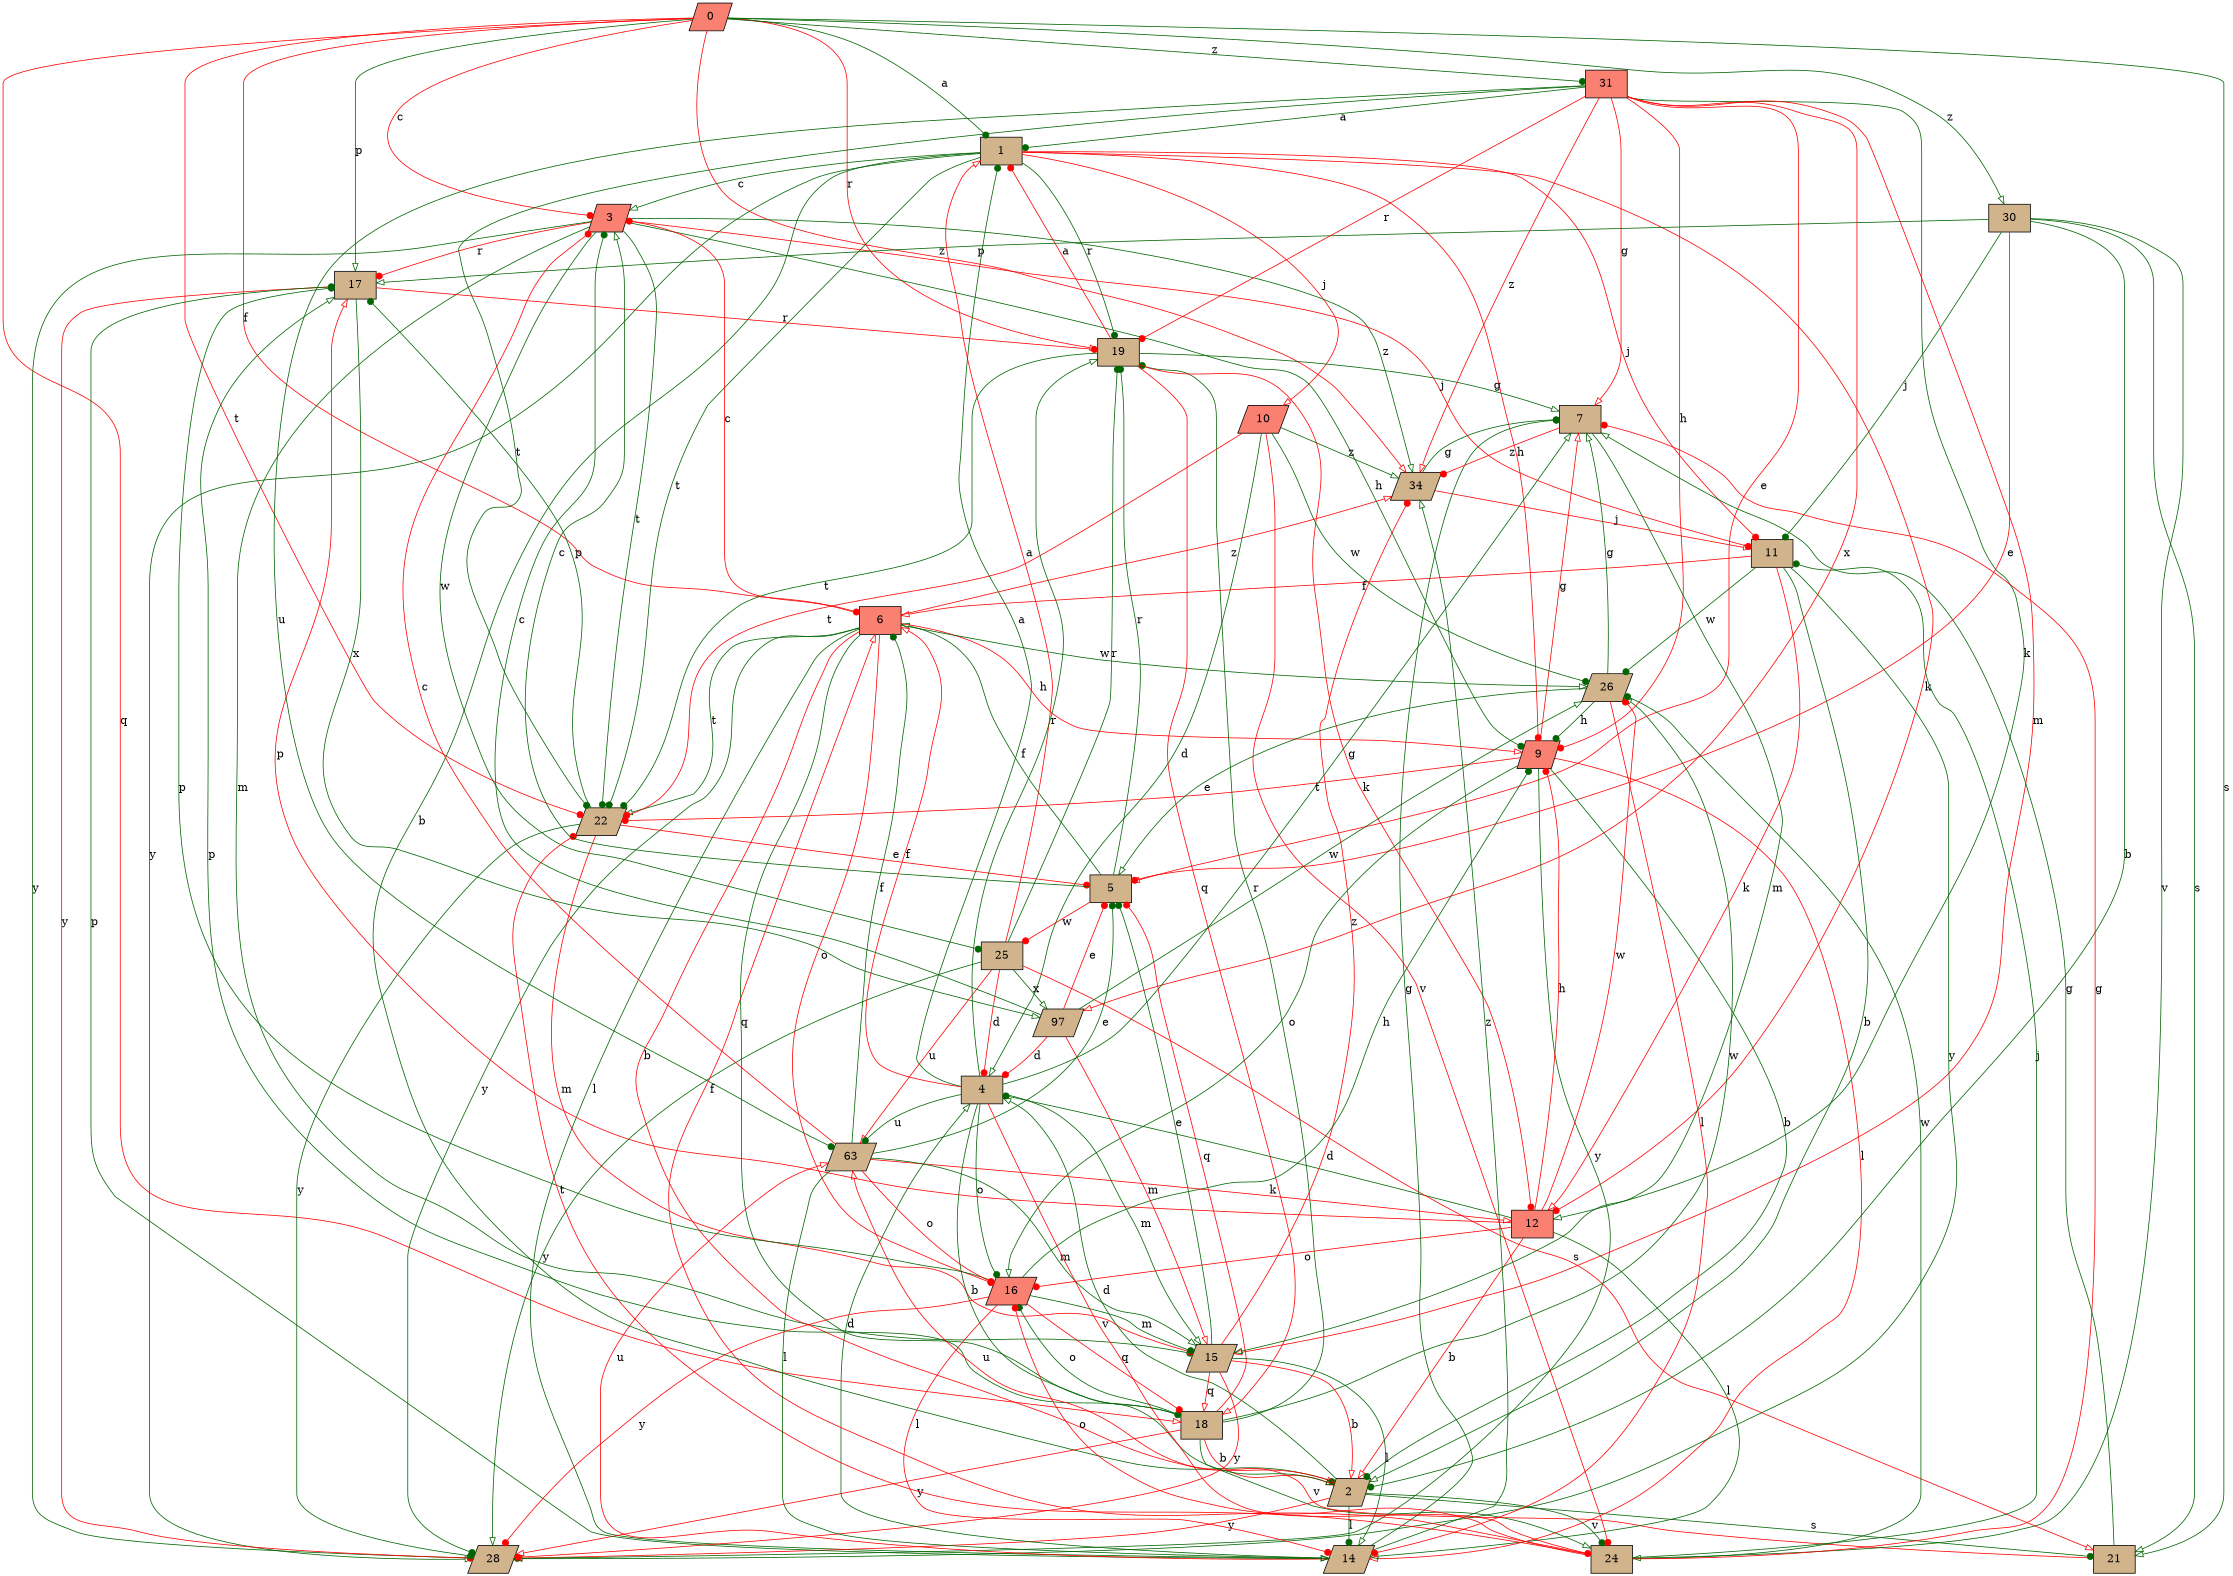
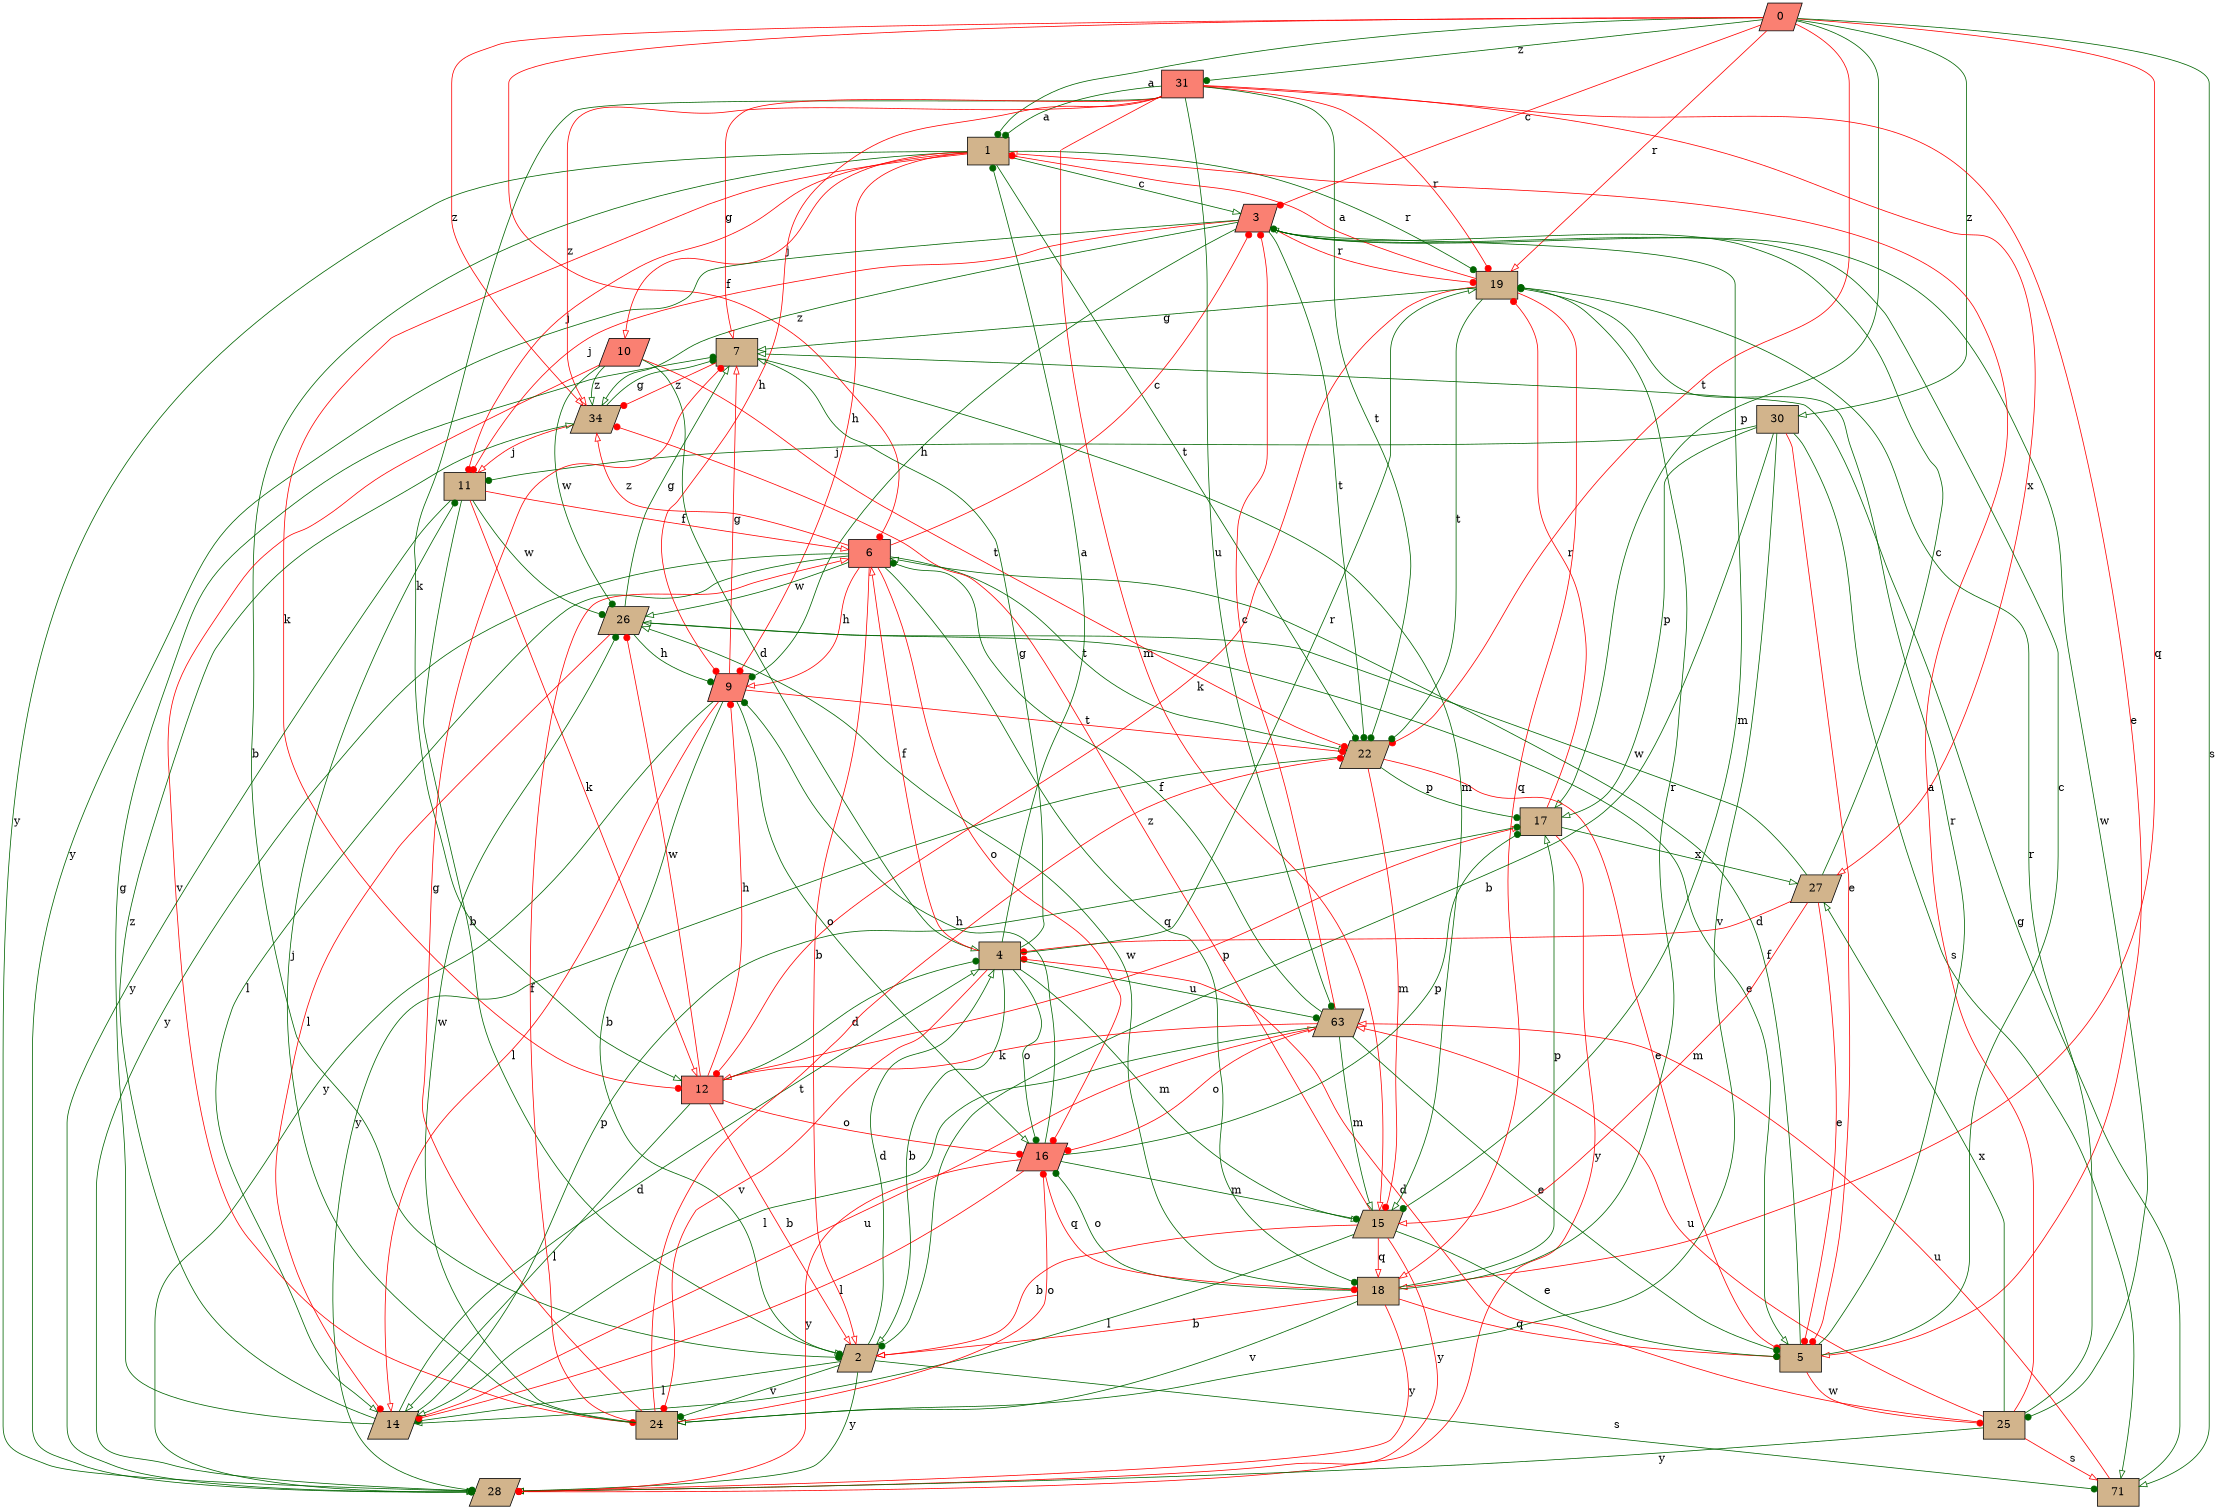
edge "3" -> "17": now "3" -> "19"
node "97": label "97" -> "27"
edge "2" -> "28": color red -> darkgreen
node "21": label "21" -> "71"
